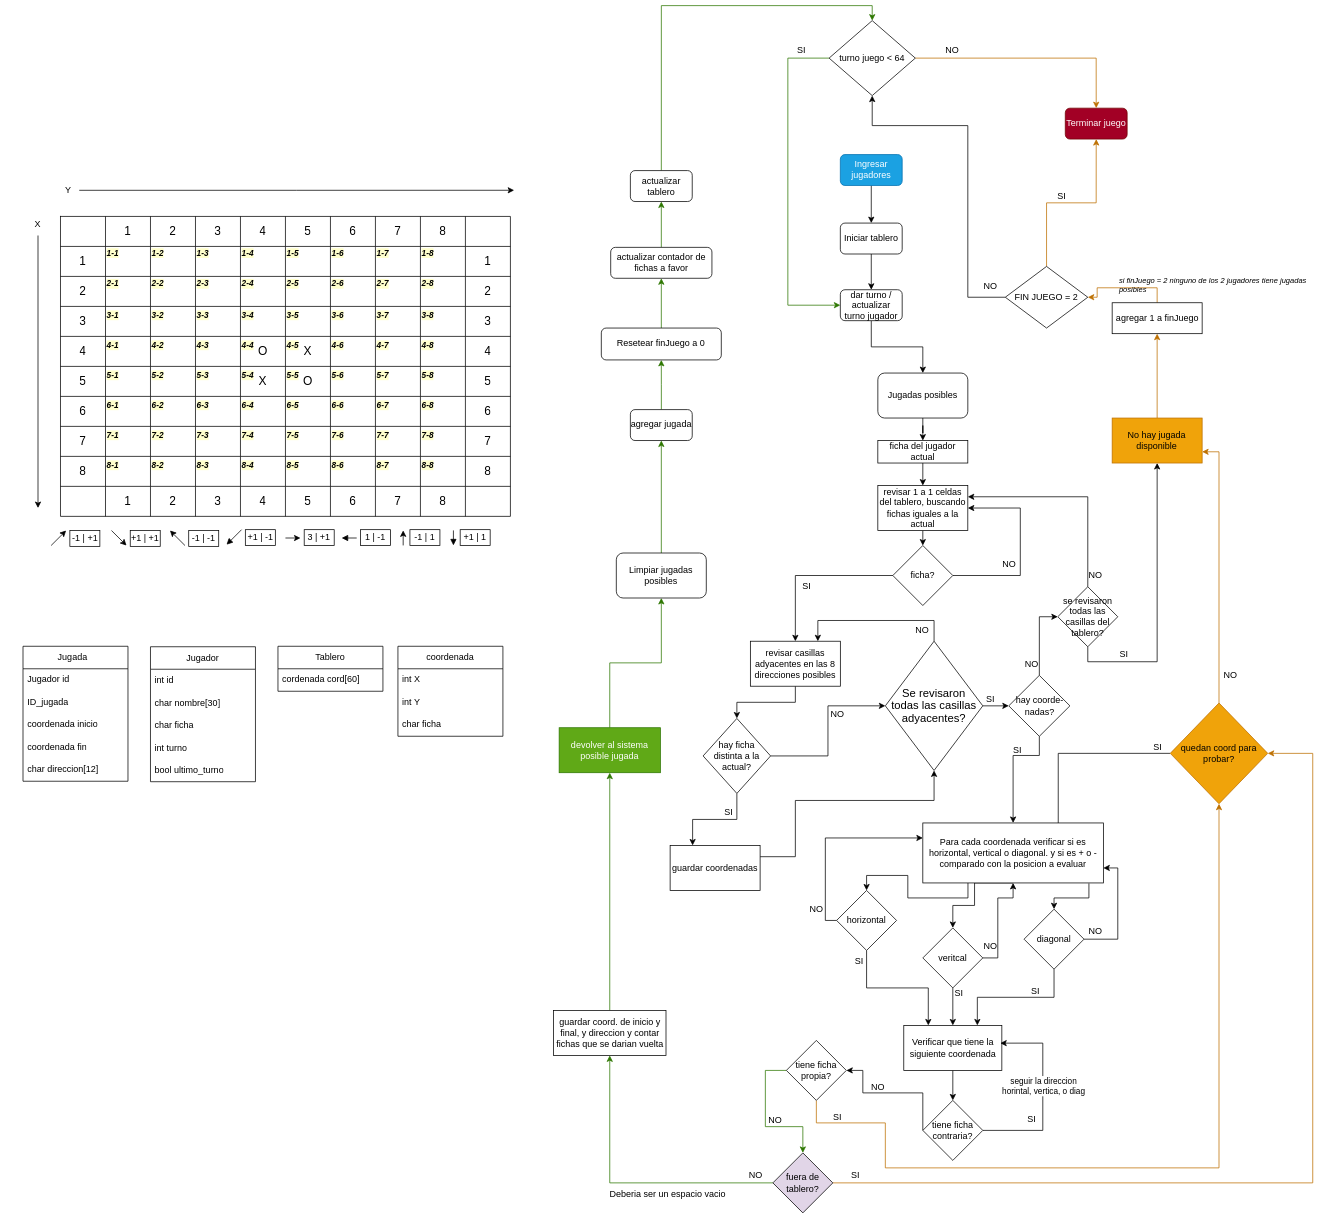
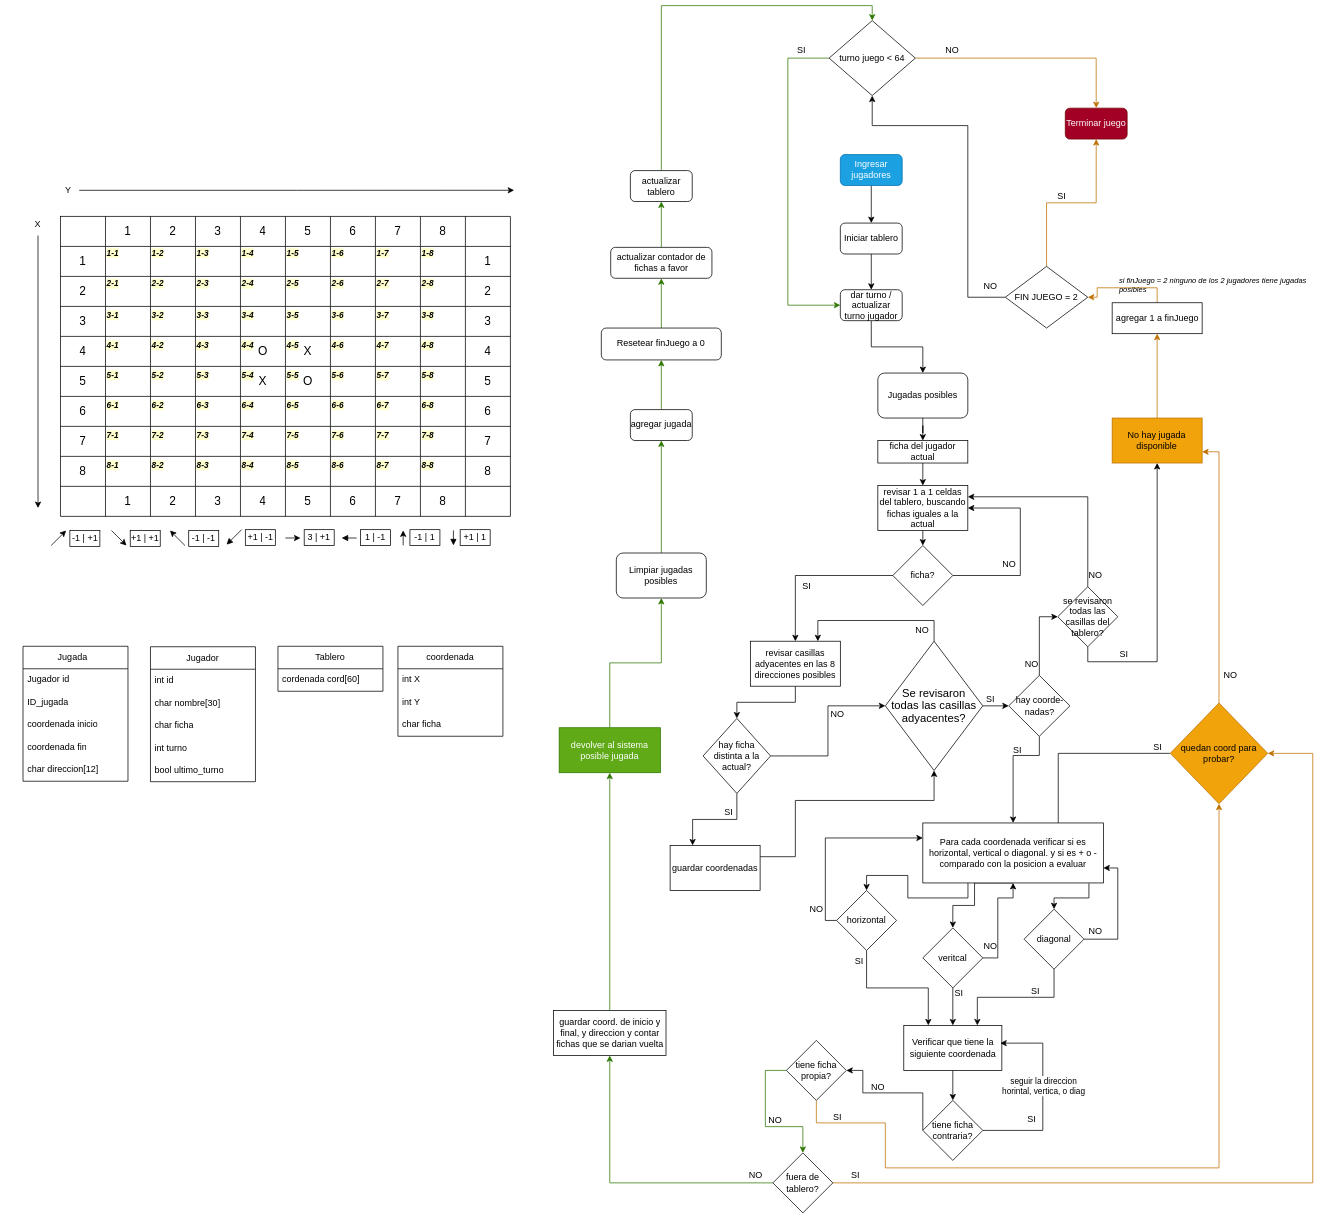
node "fuera de tablero?": fillcolor #e1d5e7 -> #ffffff
node "Deberia ser un espacio vacio": removed
